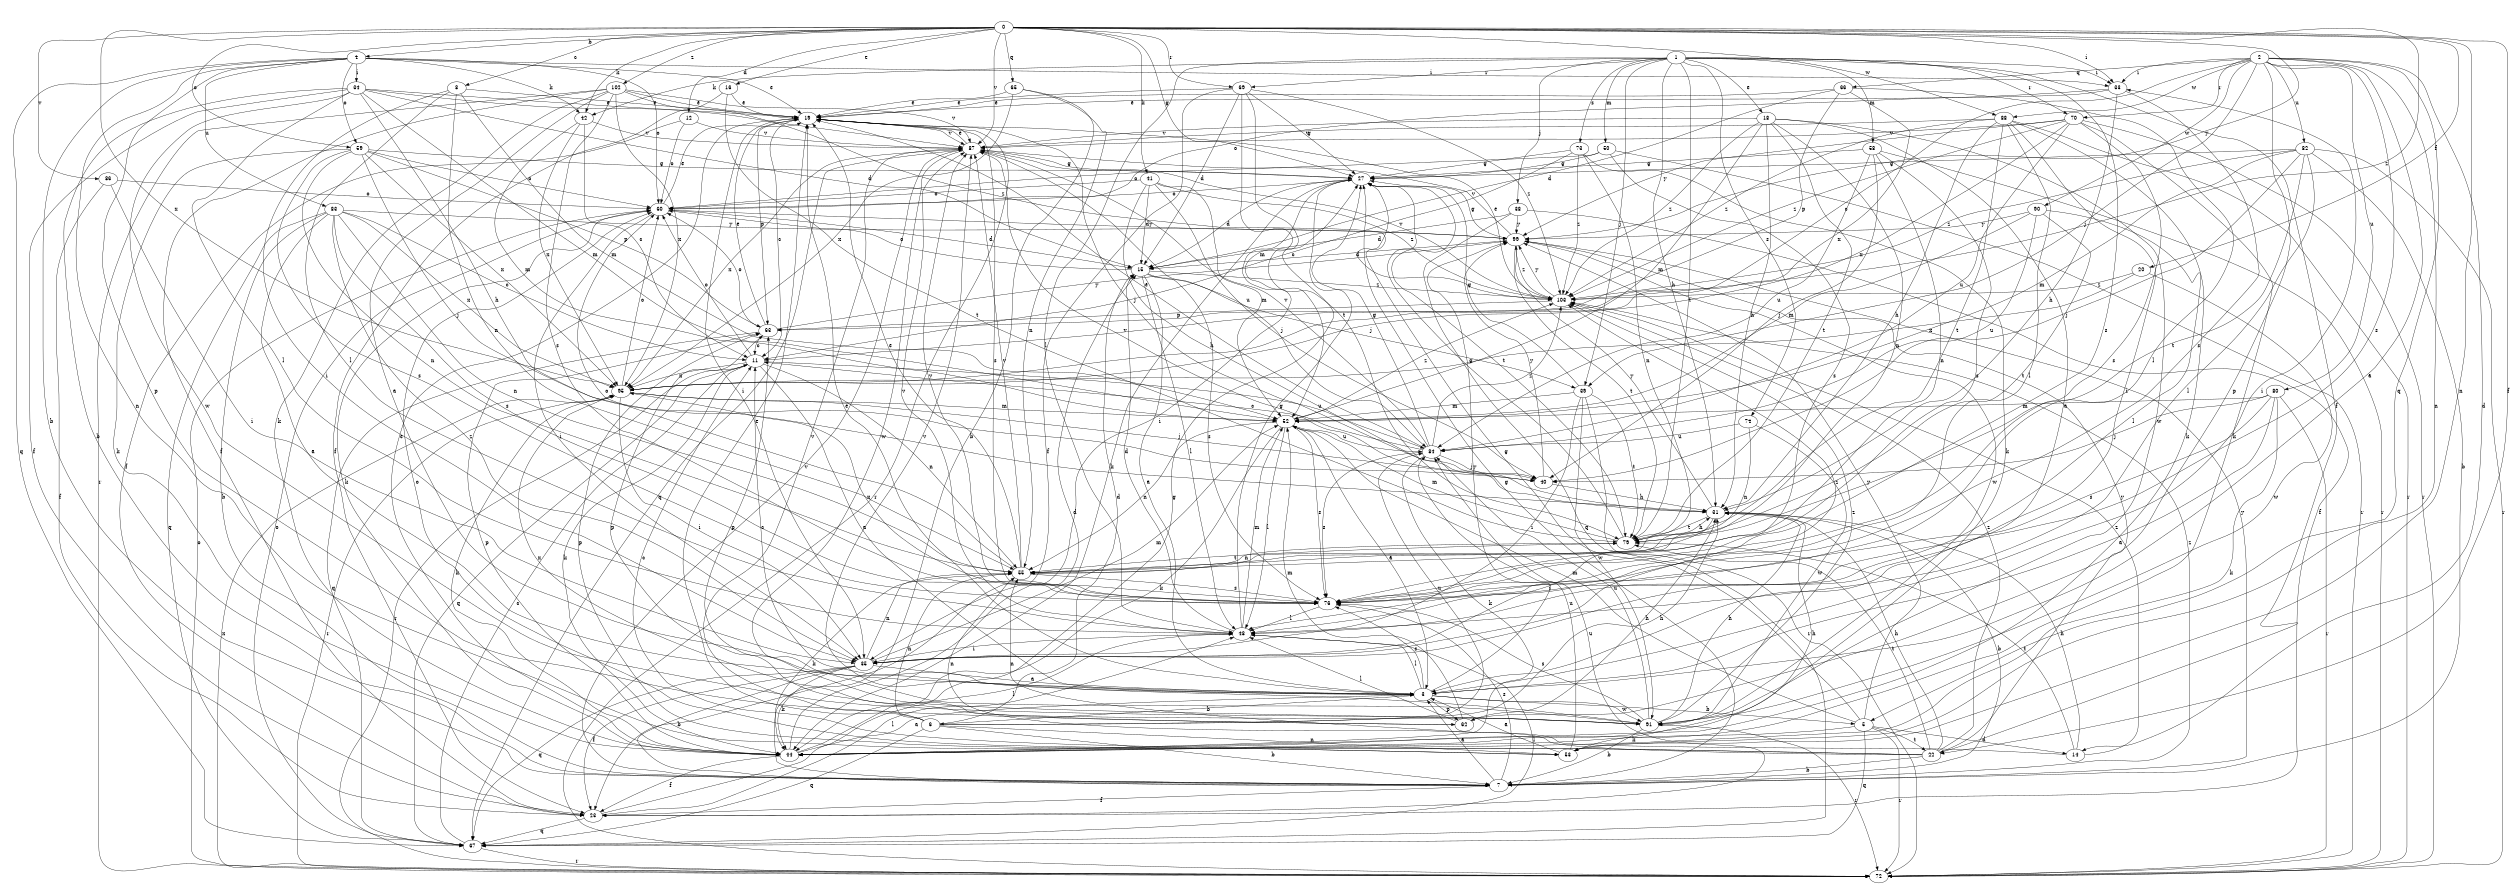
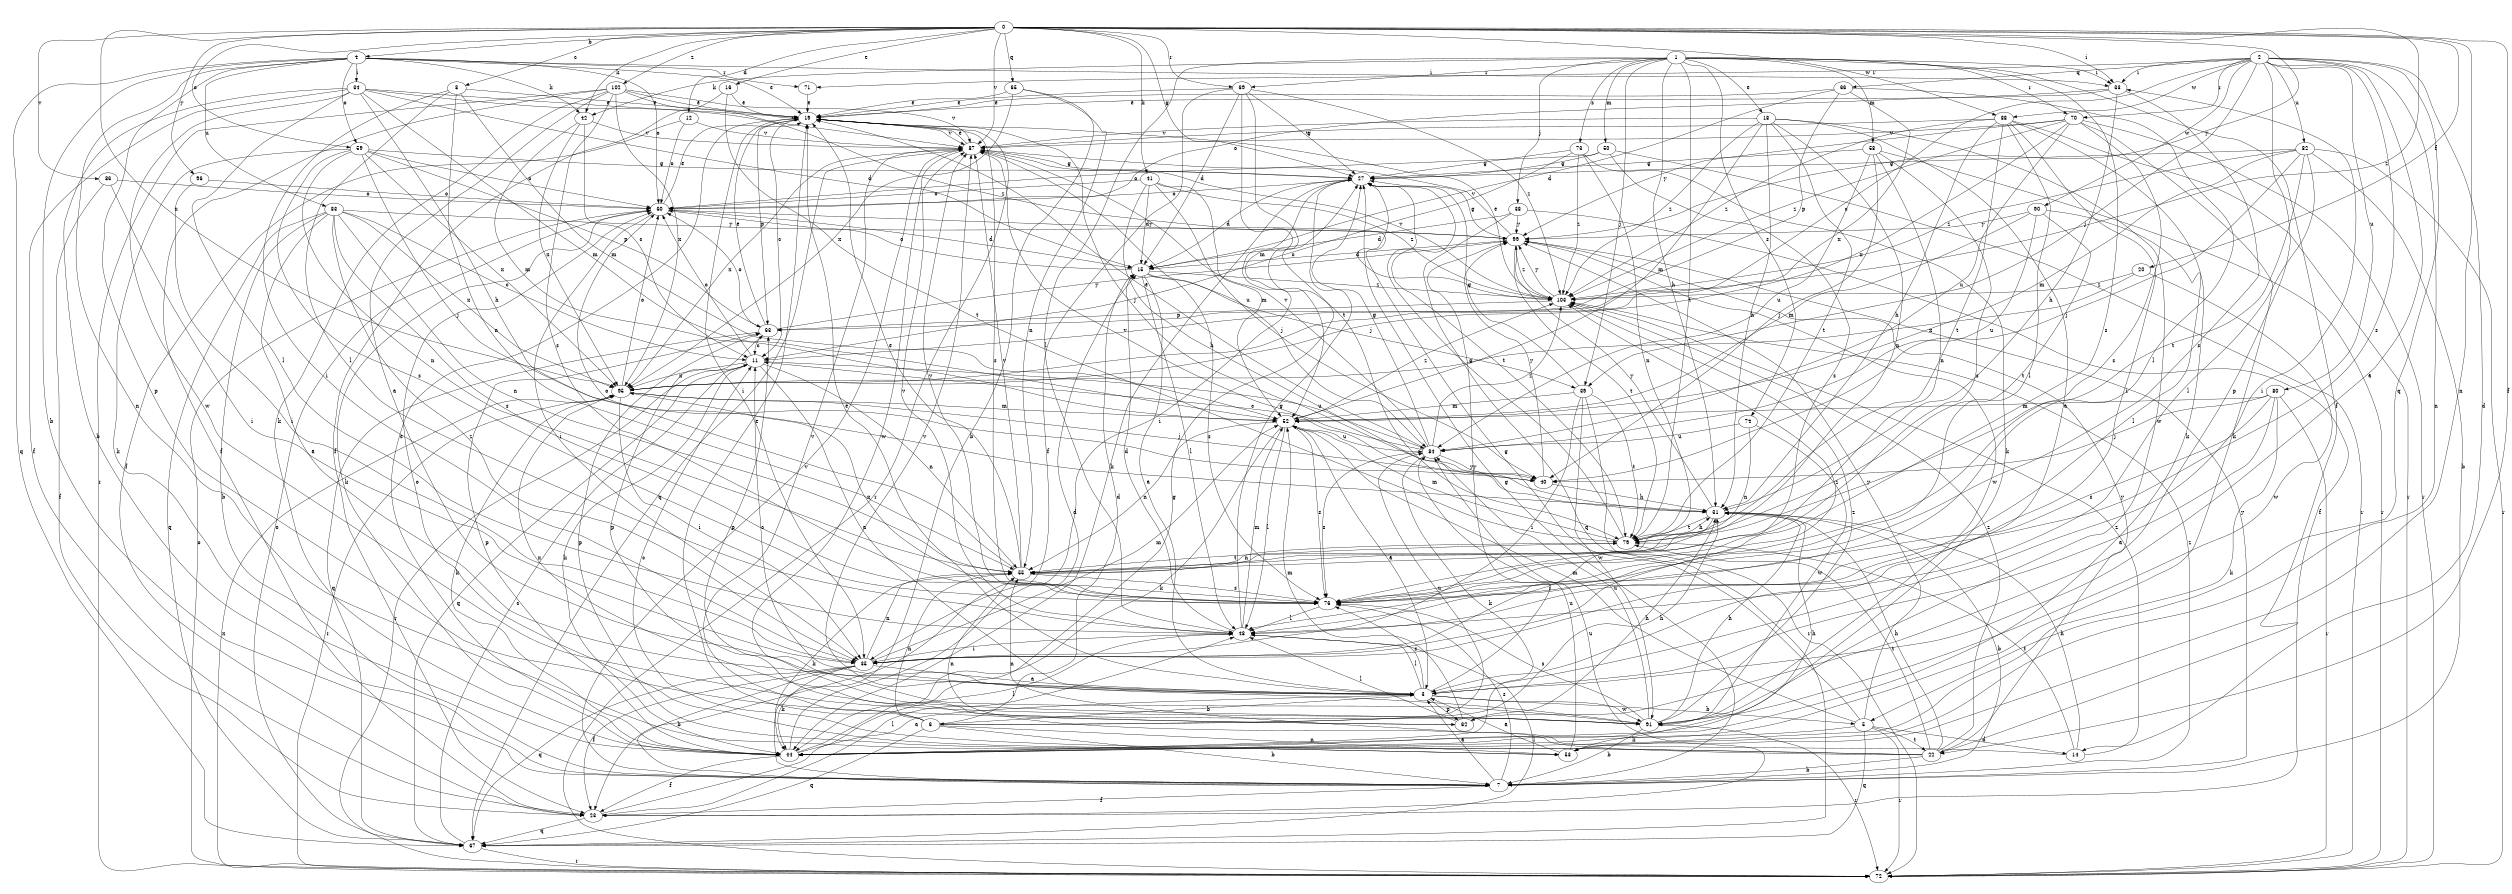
node "71": added
node "96": added
edge "84" -> "40": label "j" -> "y"
